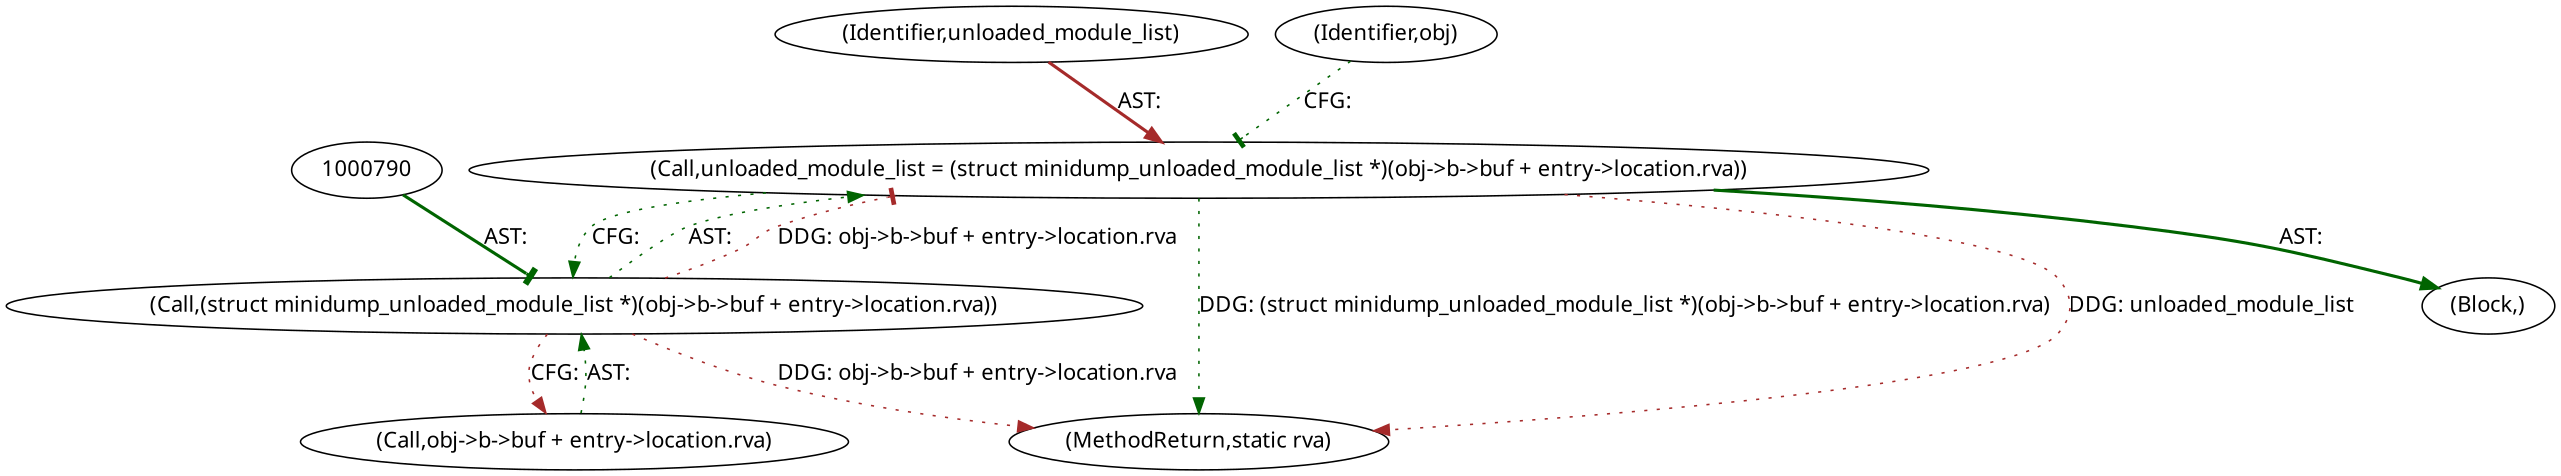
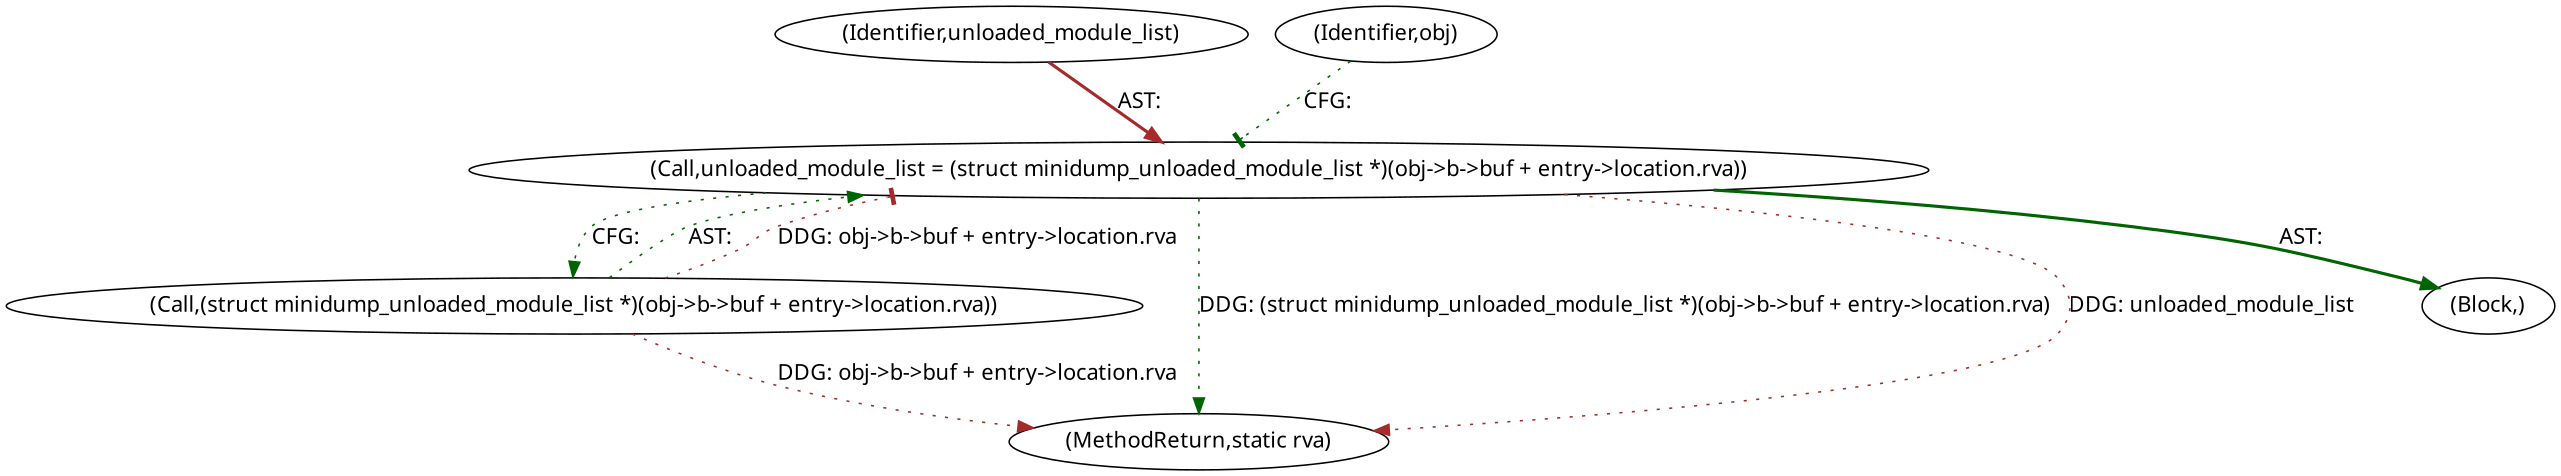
node "1000790": removed
node "(Call,obj->b->buf + entry->location.rva)": removed
